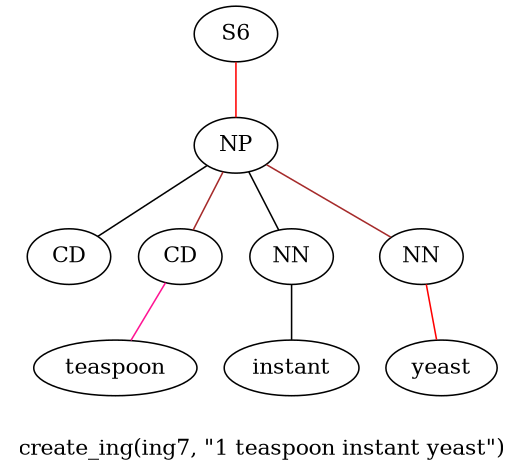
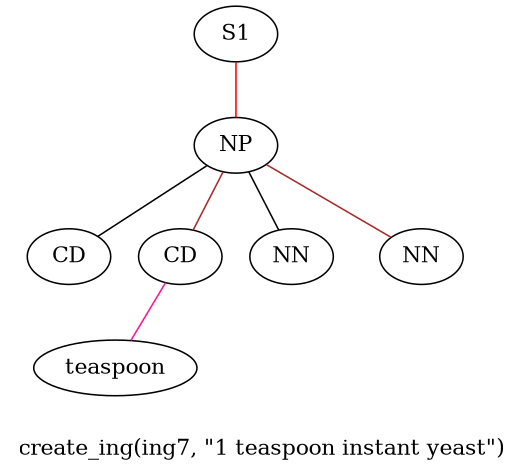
node "S6": label "S6" -> "S1"
node "instant": removed
node "yeast": removed
